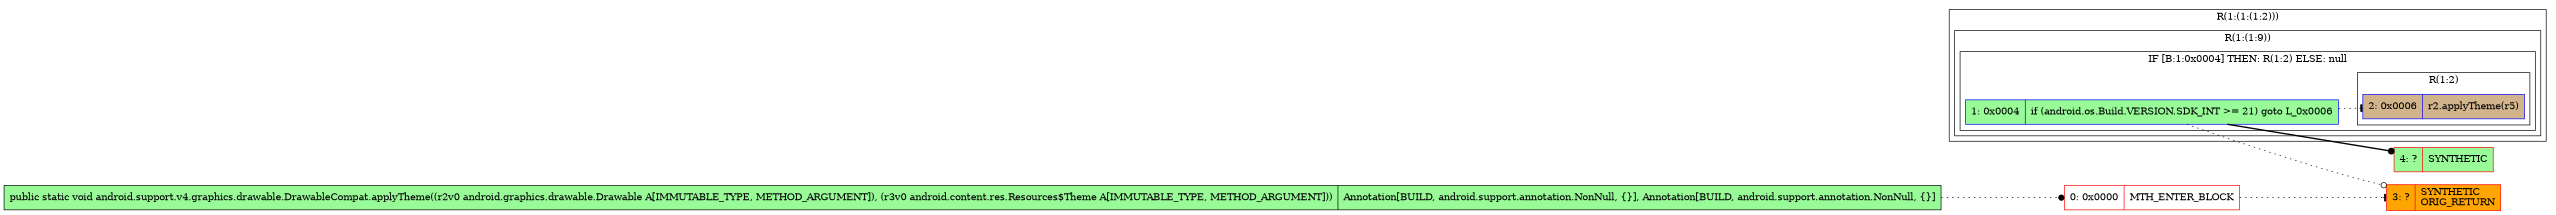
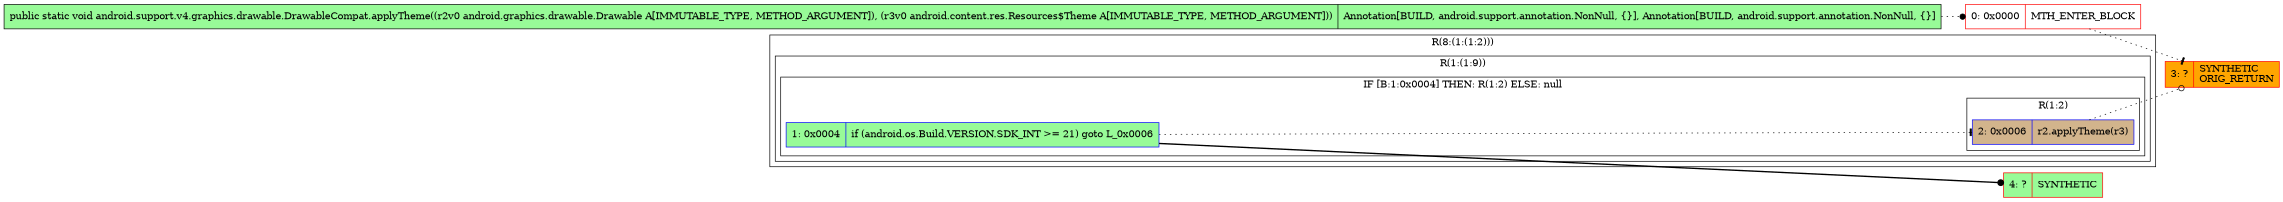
cluster "R(1:(1:(1:2)))": label "R(1:(1:(1:2)))" -> "R(8:(1:(1:2)))"
node "2: 0x0006": text "r2.applyTheme(r5)" -> "r2.applyTheme(r3)"
edge "1: 0x0004" -> "3: ?": now "2: 0x0006" -> "3: ?"
